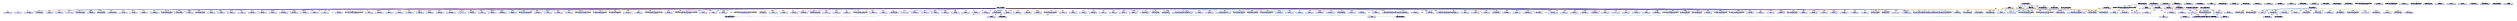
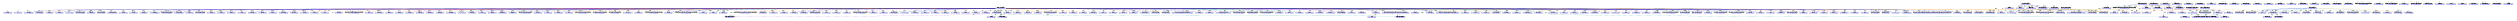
edge "COVID-19 pandemic" -> "Qatar": now "Maldives" -> "Qatar"
